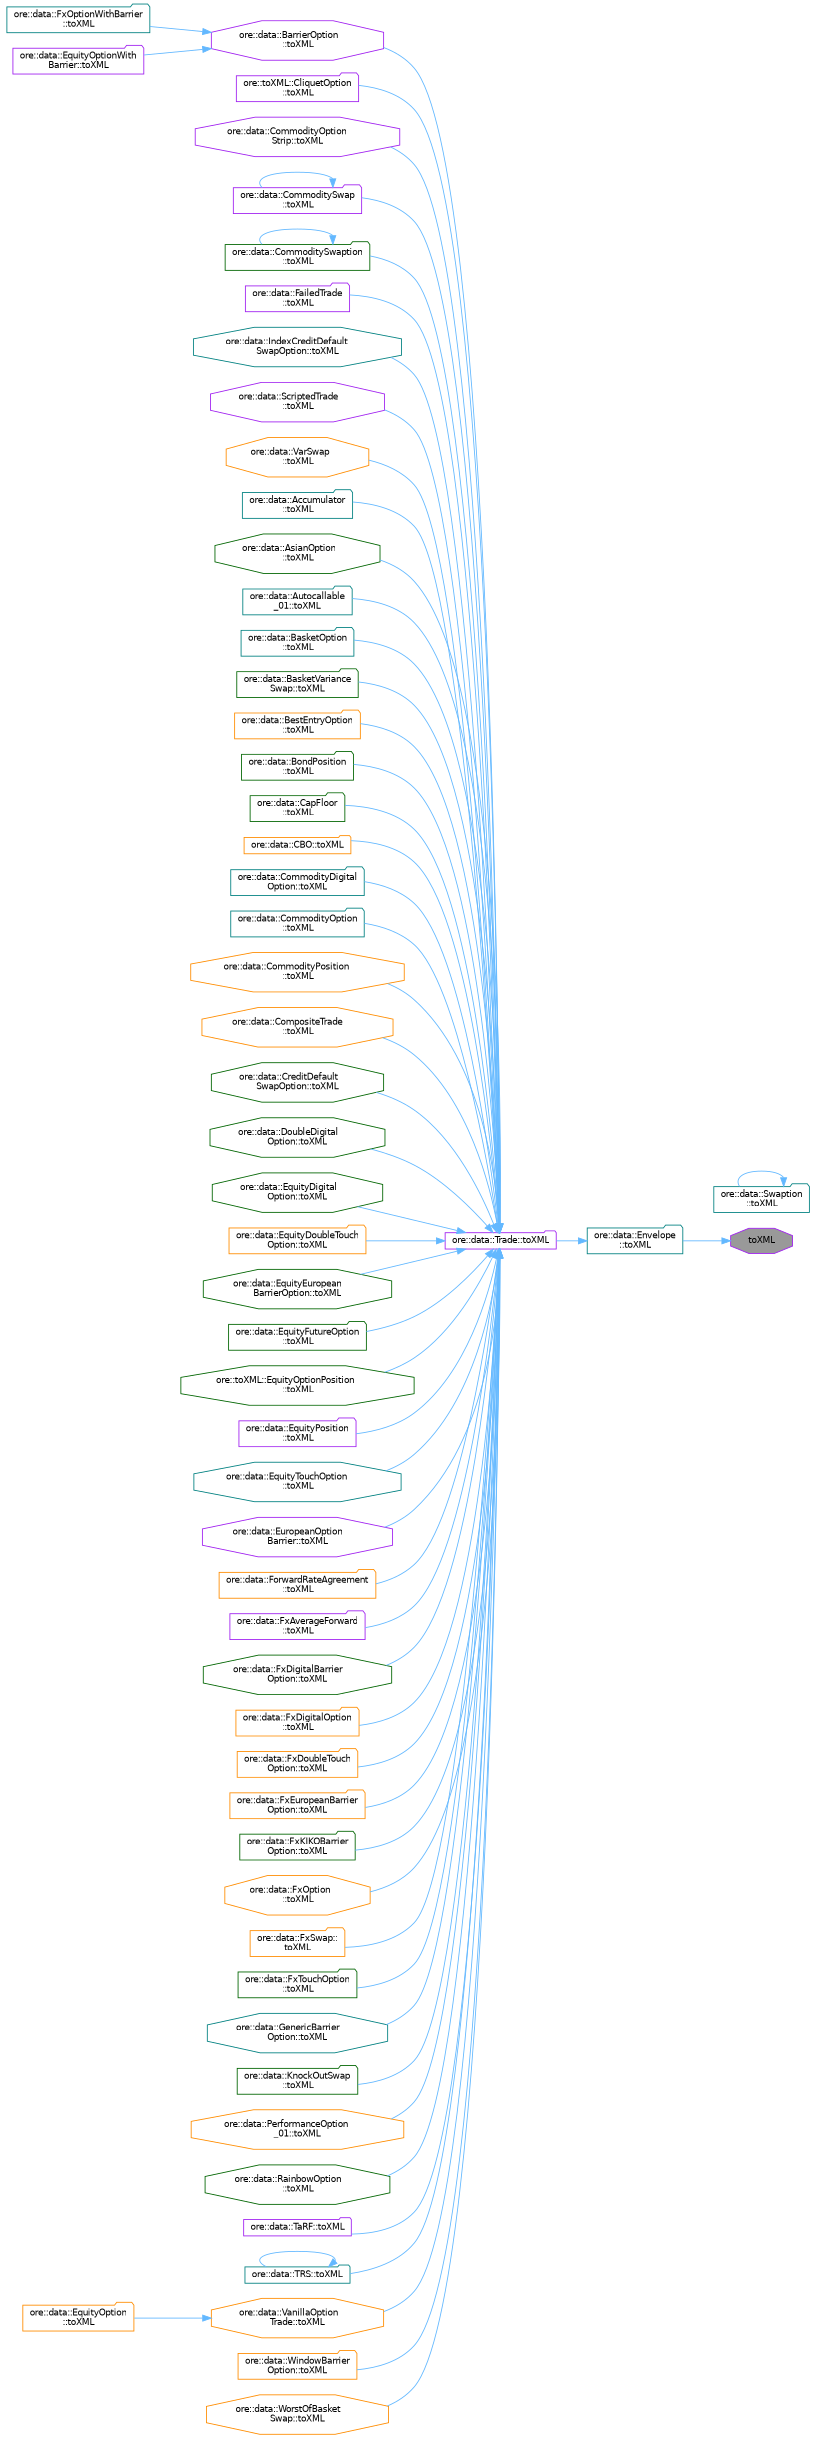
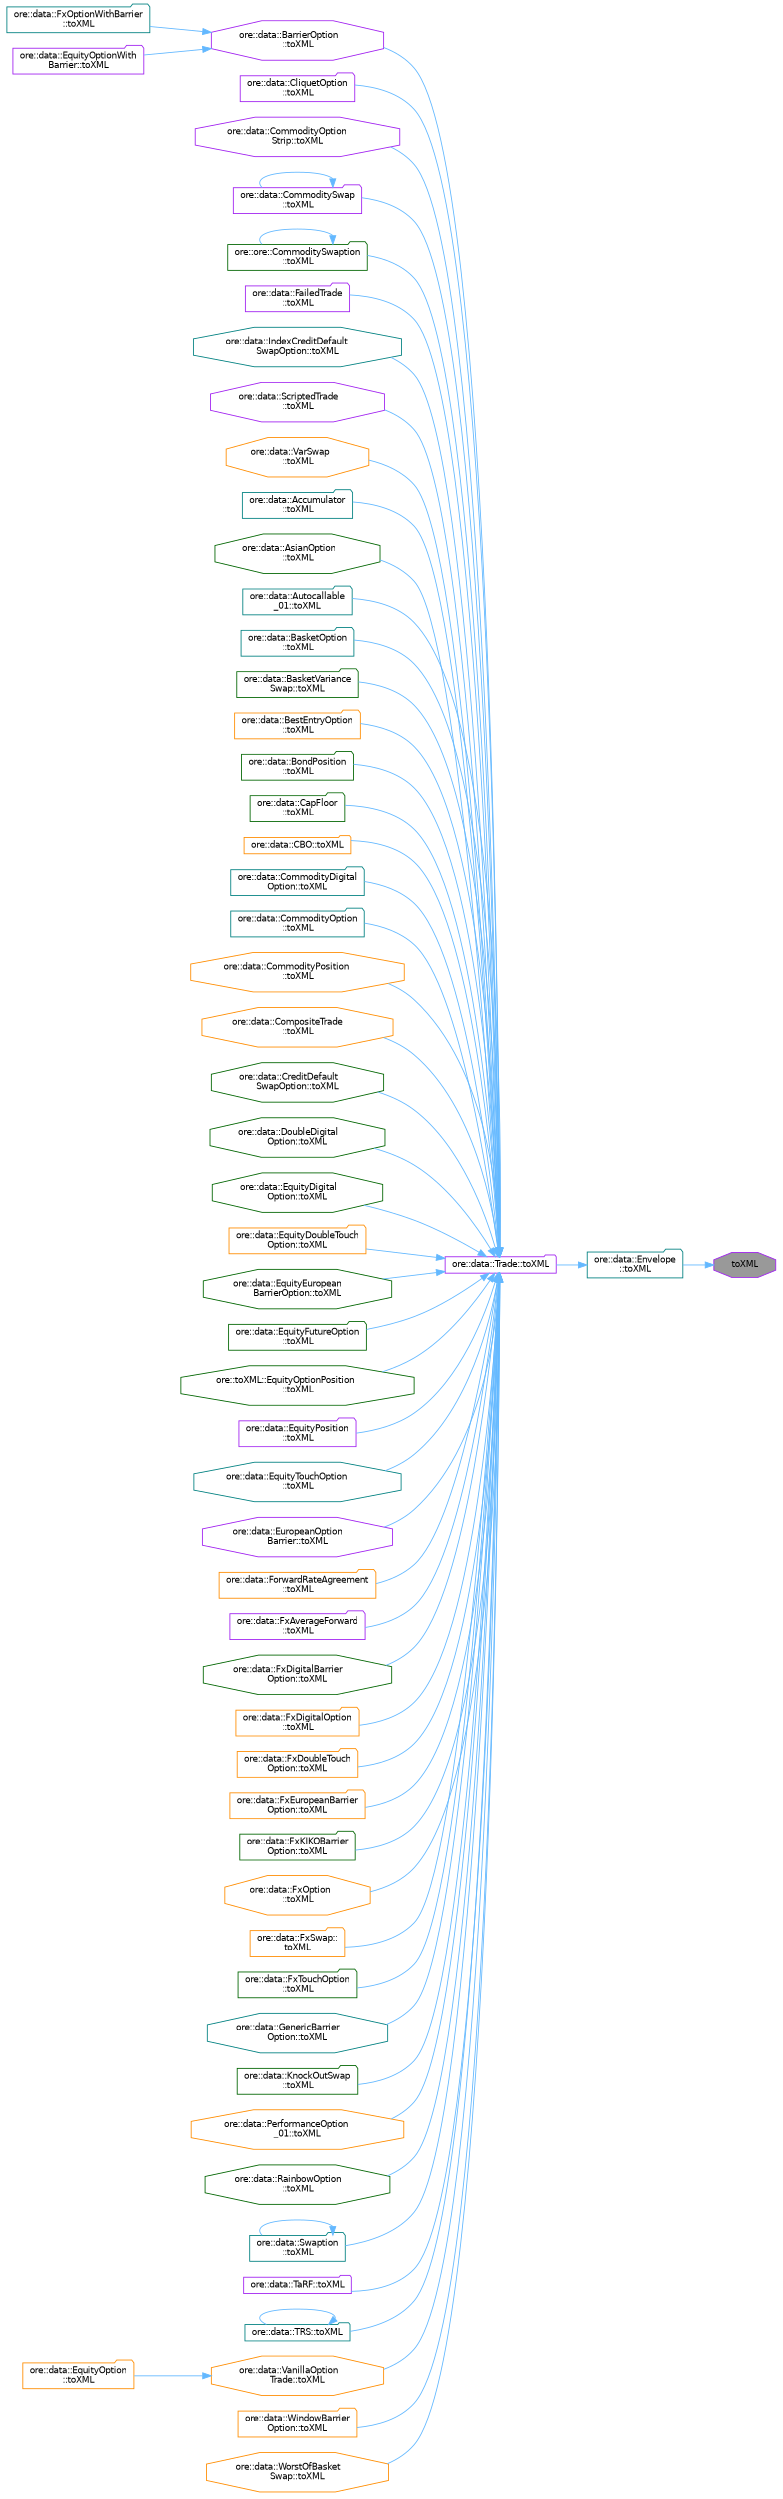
node "ore::toXML::CliquetOption ::toXML": label "ore::toXML::CliquetOption ::toXML" -> "ore::data::CliquetOption ::toXML"
node "ore::data::CommoditySwaption ::toXML": label "ore::data::CommoditySwaption ::toXML" -> "ore::ore::CommoditySwaption ::toXML"
edge "ore::data::Swaption ::toXML" -> "ore::data::Trade::toXML": added
